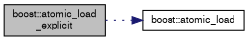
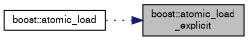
edge "boost::atomic_load _explicit" -> "boost::atomic_load": reversed
